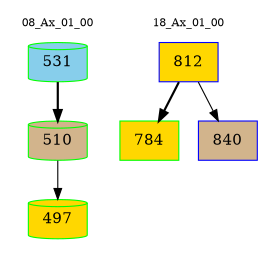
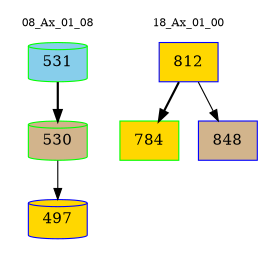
cluster "08_Ax_01_00": label "08_Ax_01_00" -> "08_Ax_01_08"
node "510": label "510" -> "530"
node "840": label "840" -> "848"
node "497": color green -> blue
